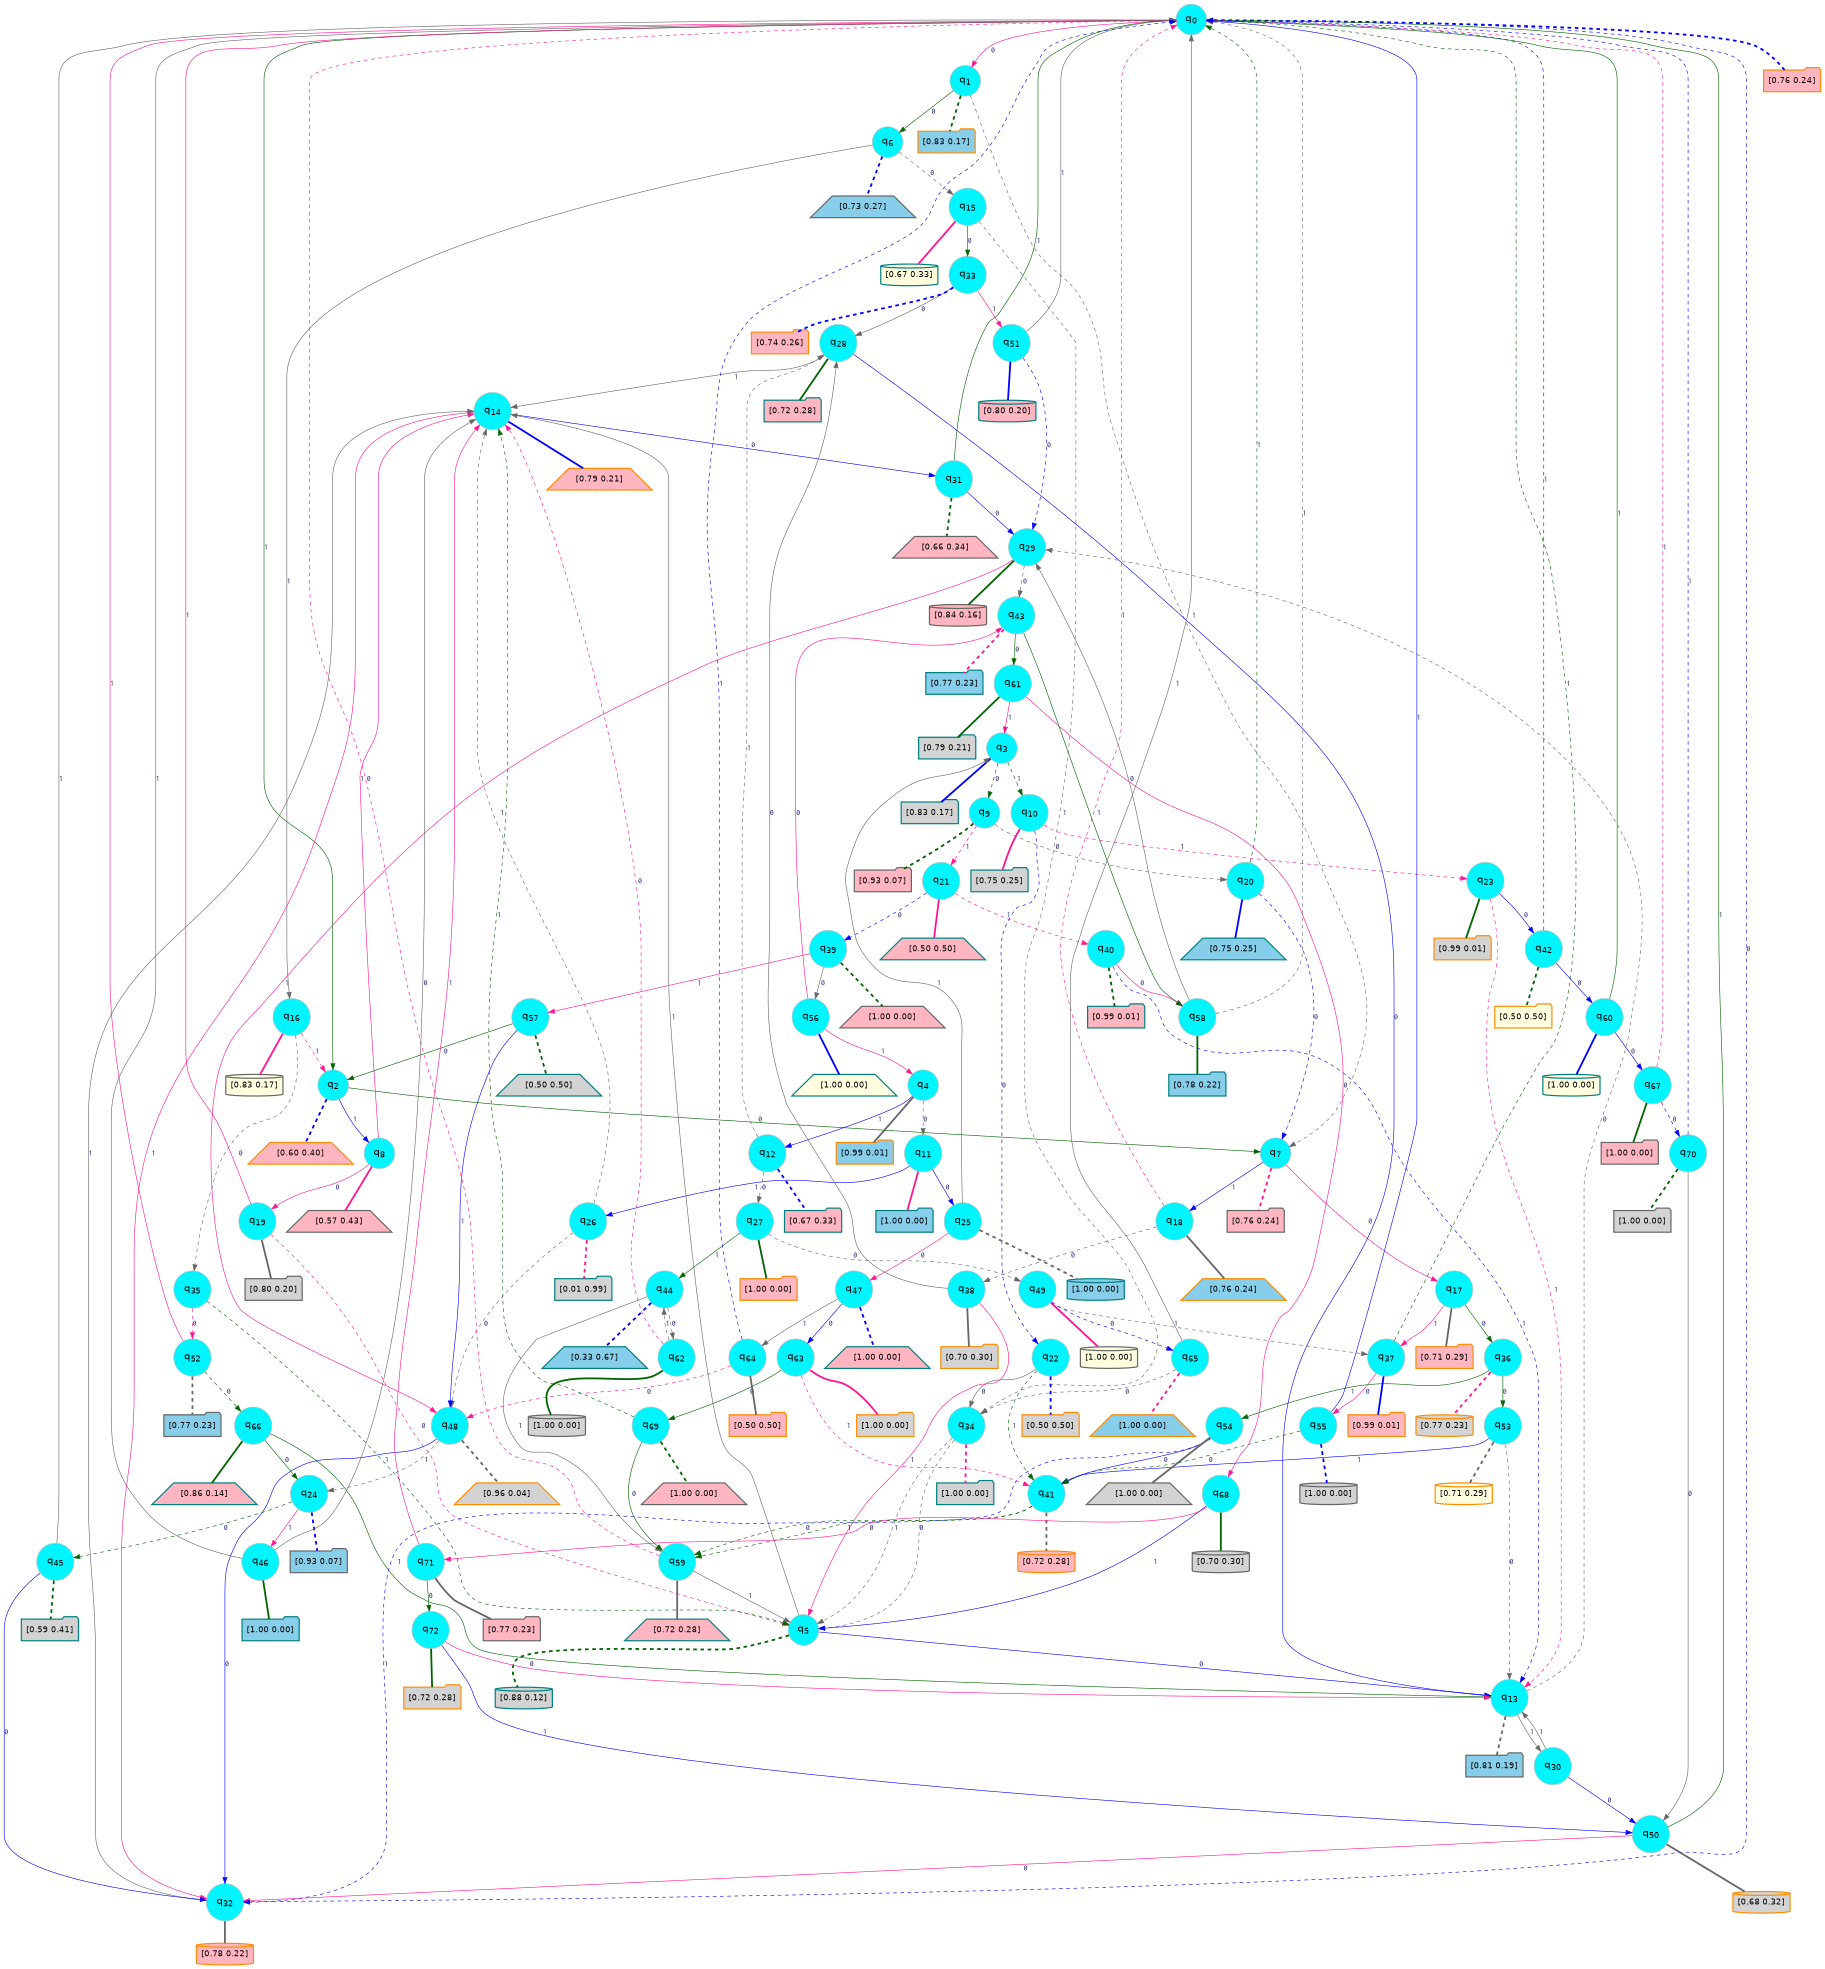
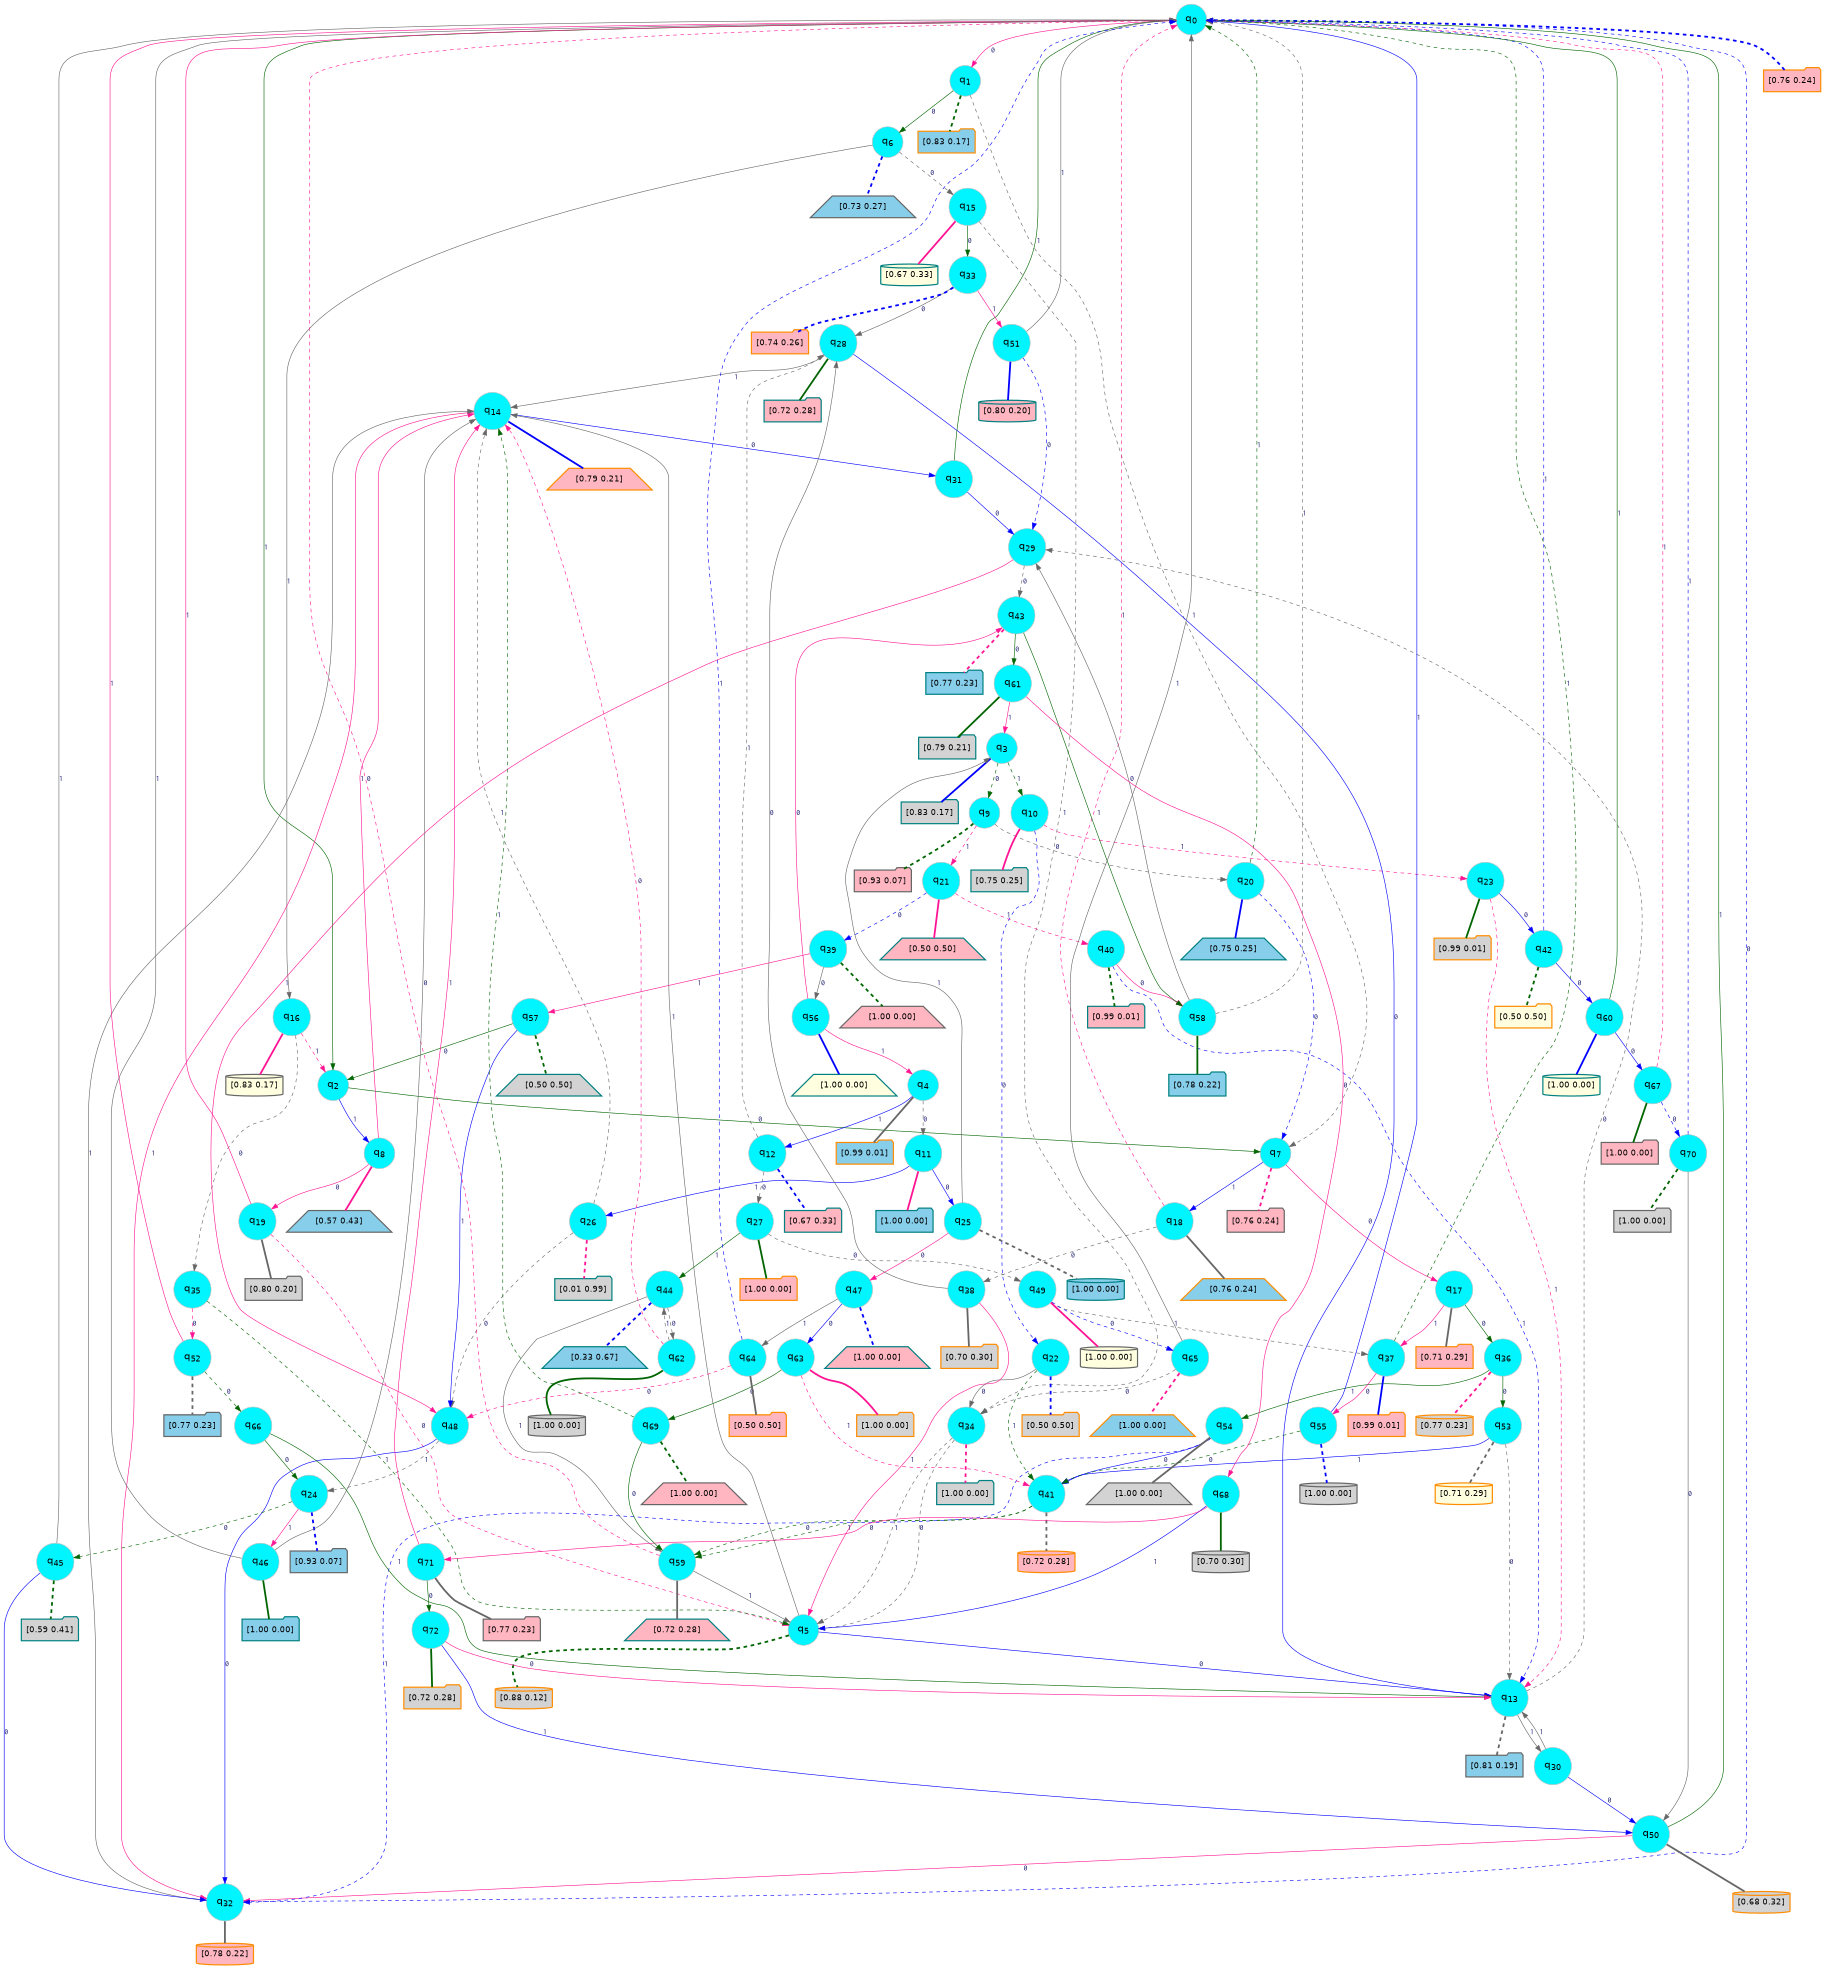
node "[0.66 0.34]": removed
node "[0.84 0.16]": removed
node "[0.60 0.40]": removed
node "[0.57 0.43]": fillcolor lightpink -> skyblue
node "[0.86 0.14]": removed
node "[0.96 0.04]": removed
node "[0.88 0.12]": color teal -> darkorange
